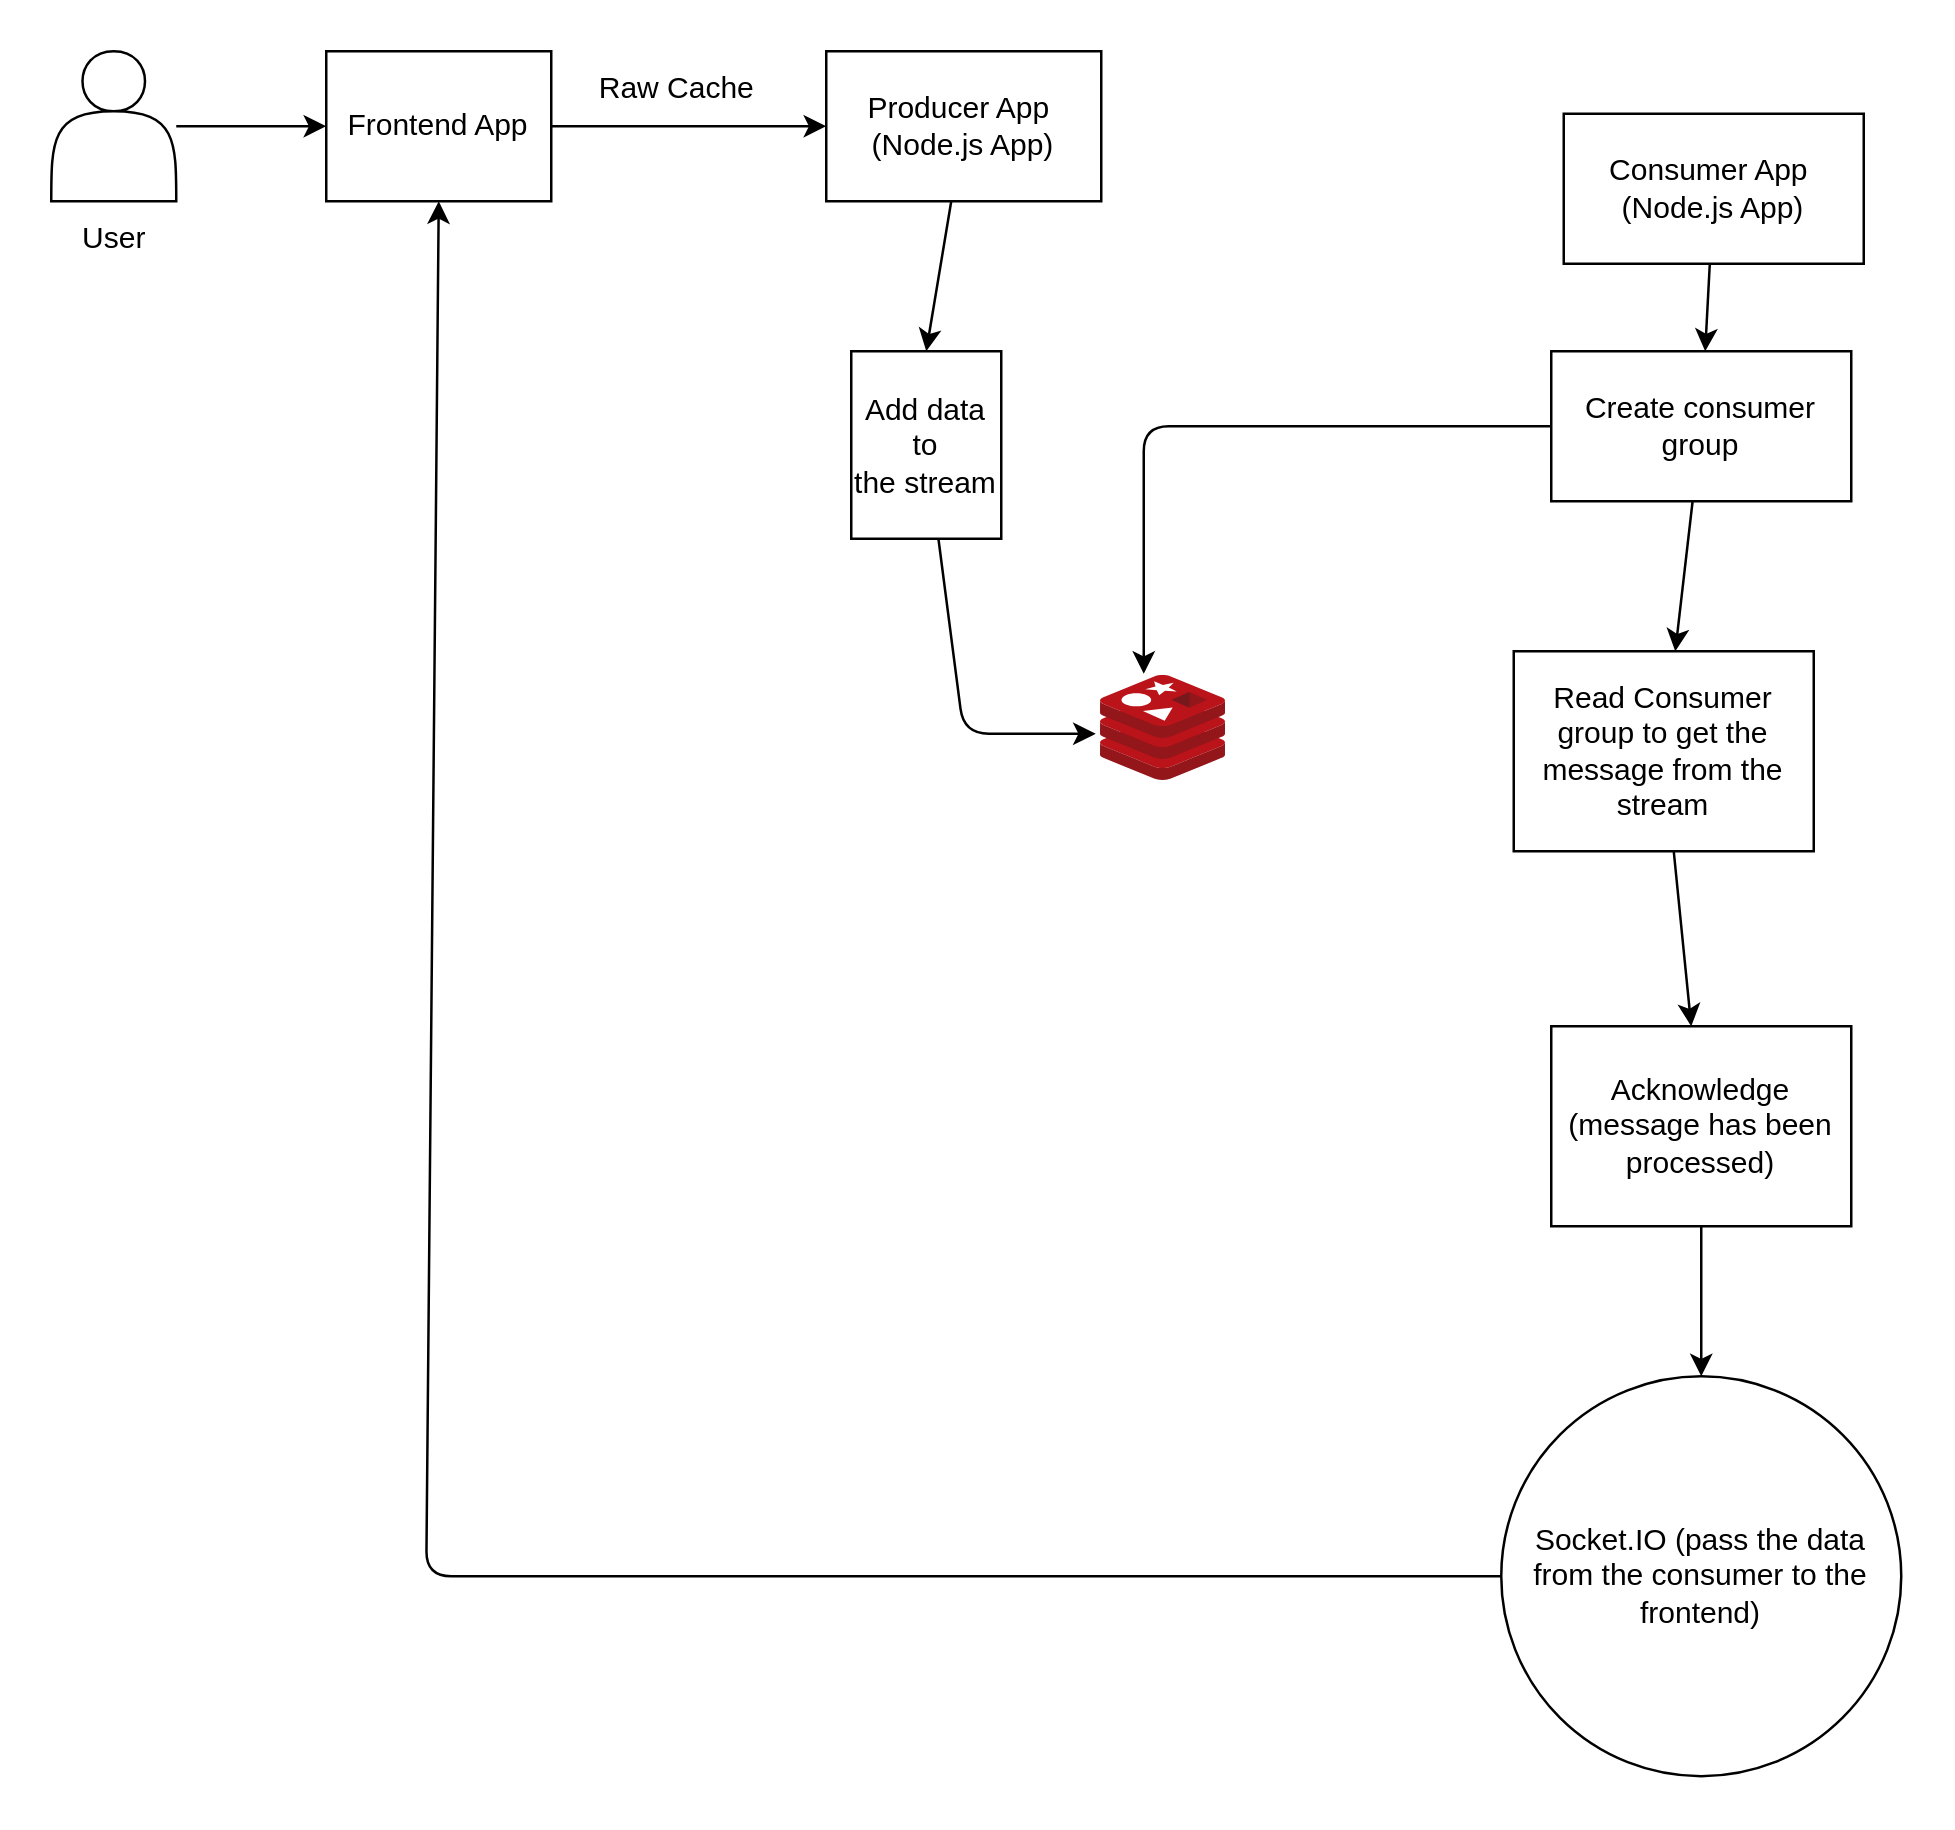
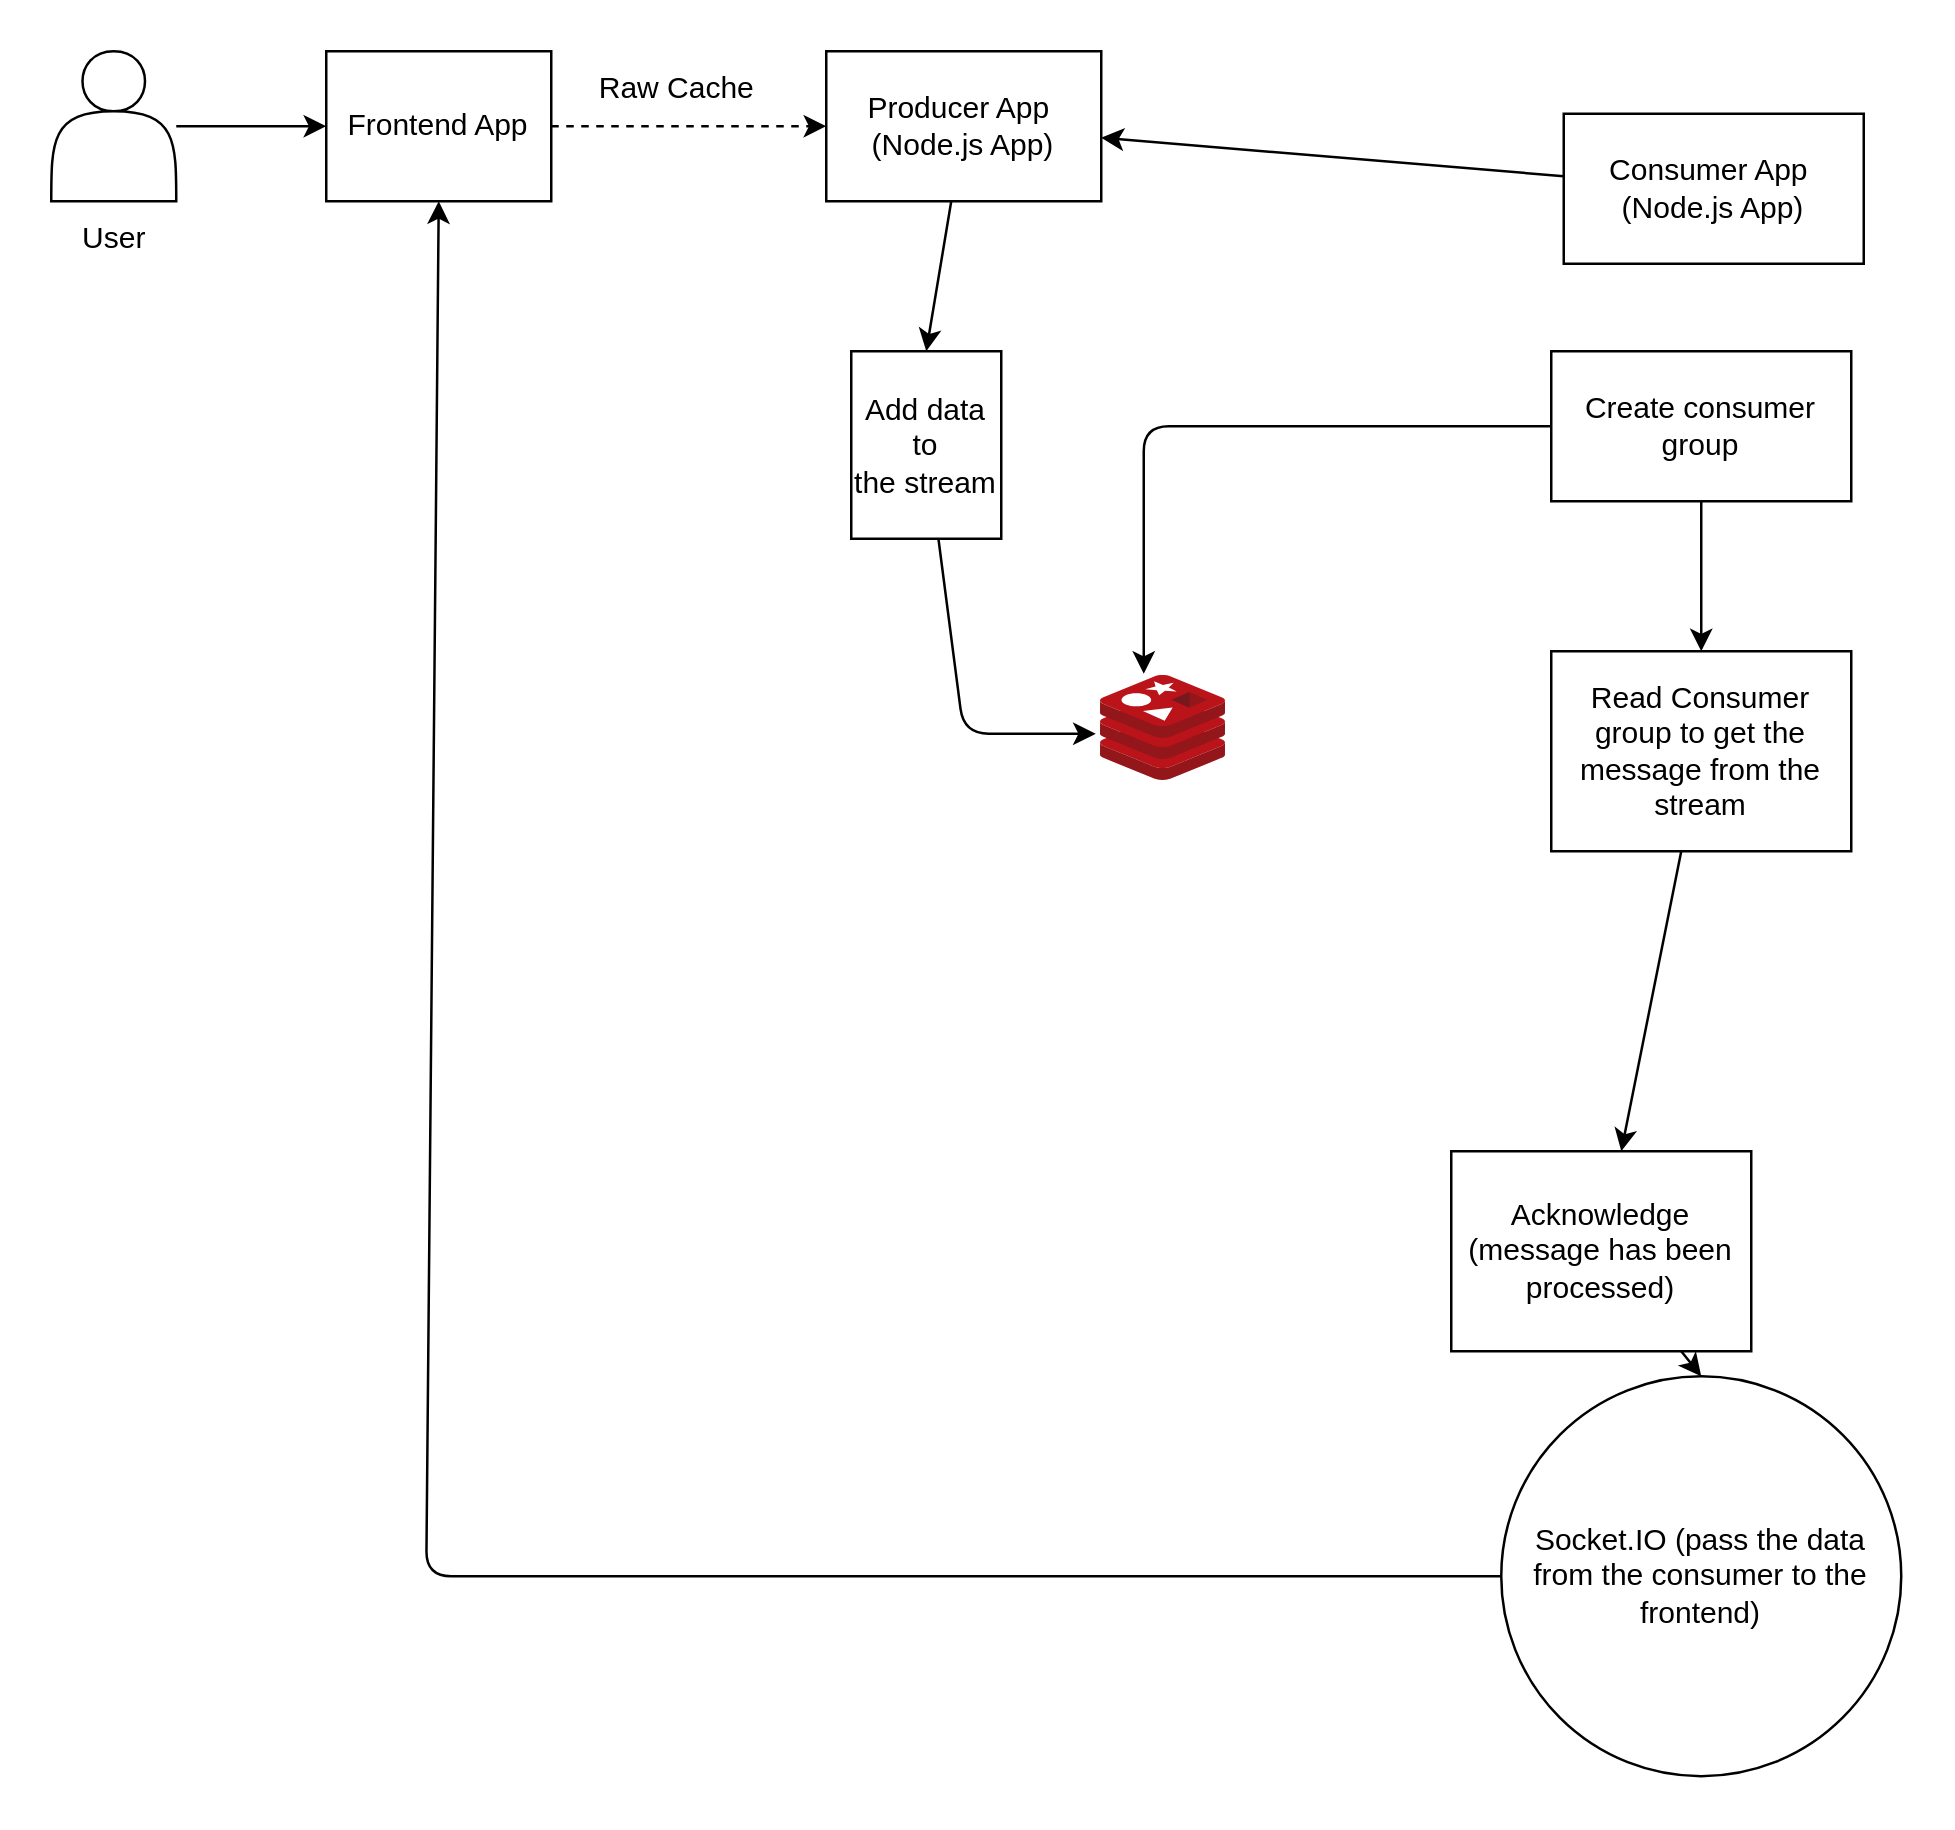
edge "Frontend App" -> "Producer App (Node.js App)": style solid -> dashed
edge "Consumer App (Node.js App)" -> "Create consumer group": now "Consumer App (Node.js App)" -> "Producer App (Node.js App)"
node "Read Consumer group to get the message from the stream": moved (1664, 751) -> (1701, 751)
node "Acknowledge (message has been processed)": moved (1701, 1126) -> (1601, 1251)
